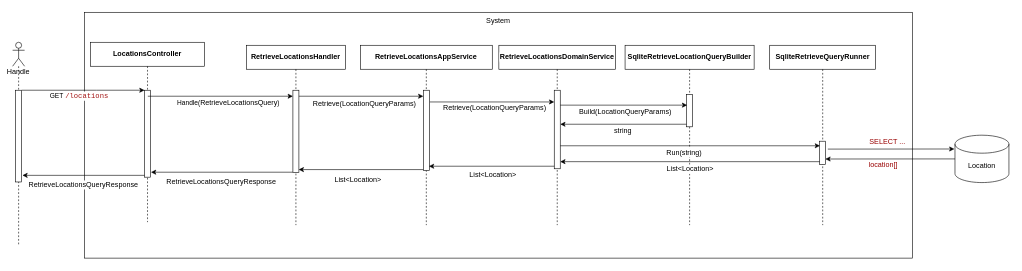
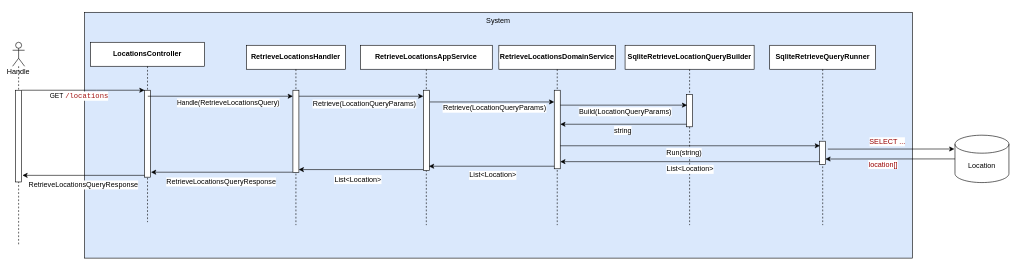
node "System": fillcolor #ffffff -> #dae8fc
